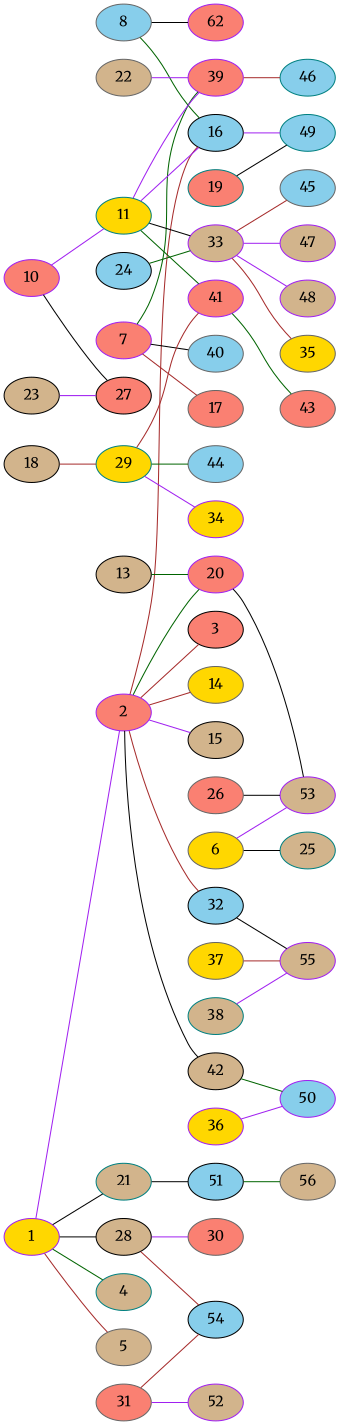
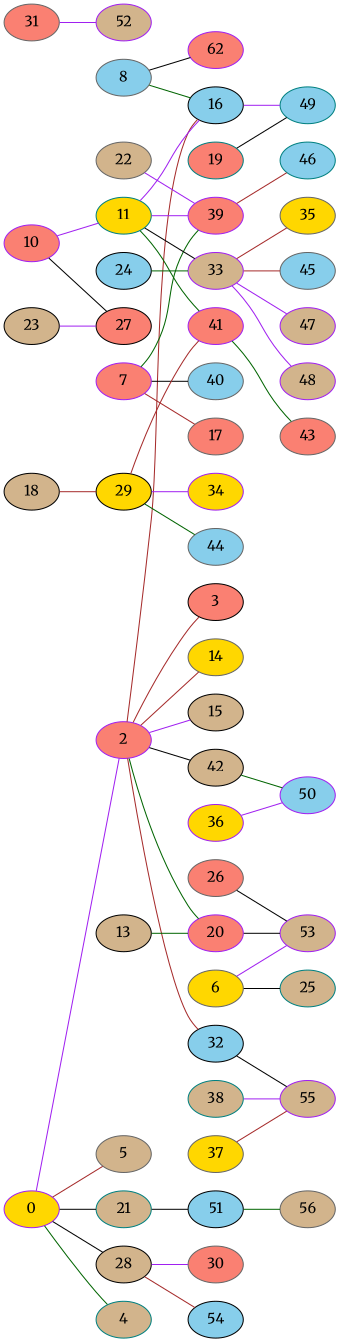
node "29": color teal -> black
node "1": label "1" -> "0"
edge "54" -- "31": removed
